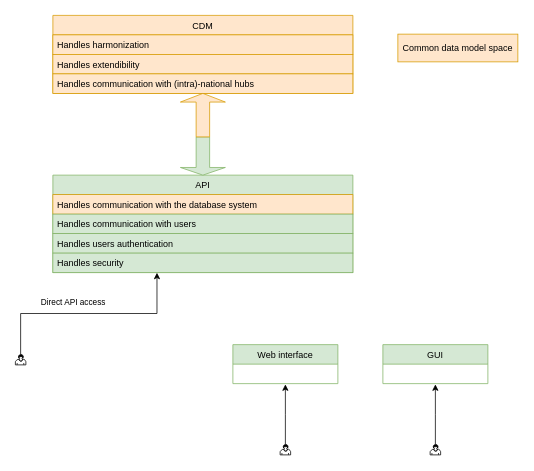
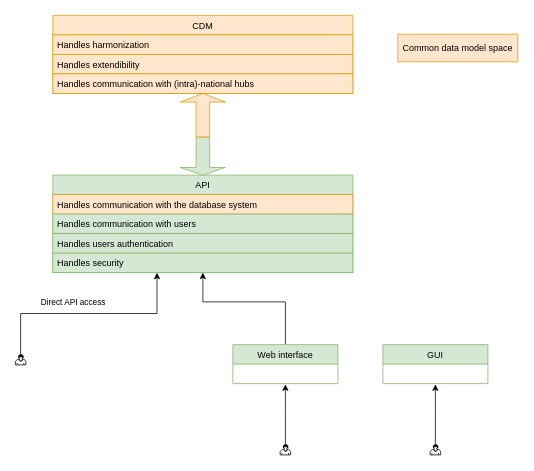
edge "Web interface" -> "API": added
